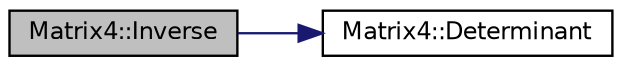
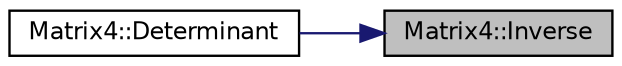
edge "Matrix4::Inverse" -> "Matrix4::Determinant": reversed
